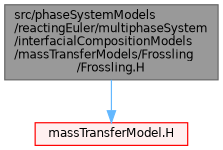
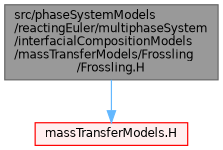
node "massTransferModel.H": label "massTransferModel.H" -> "massTransferModels.H"
